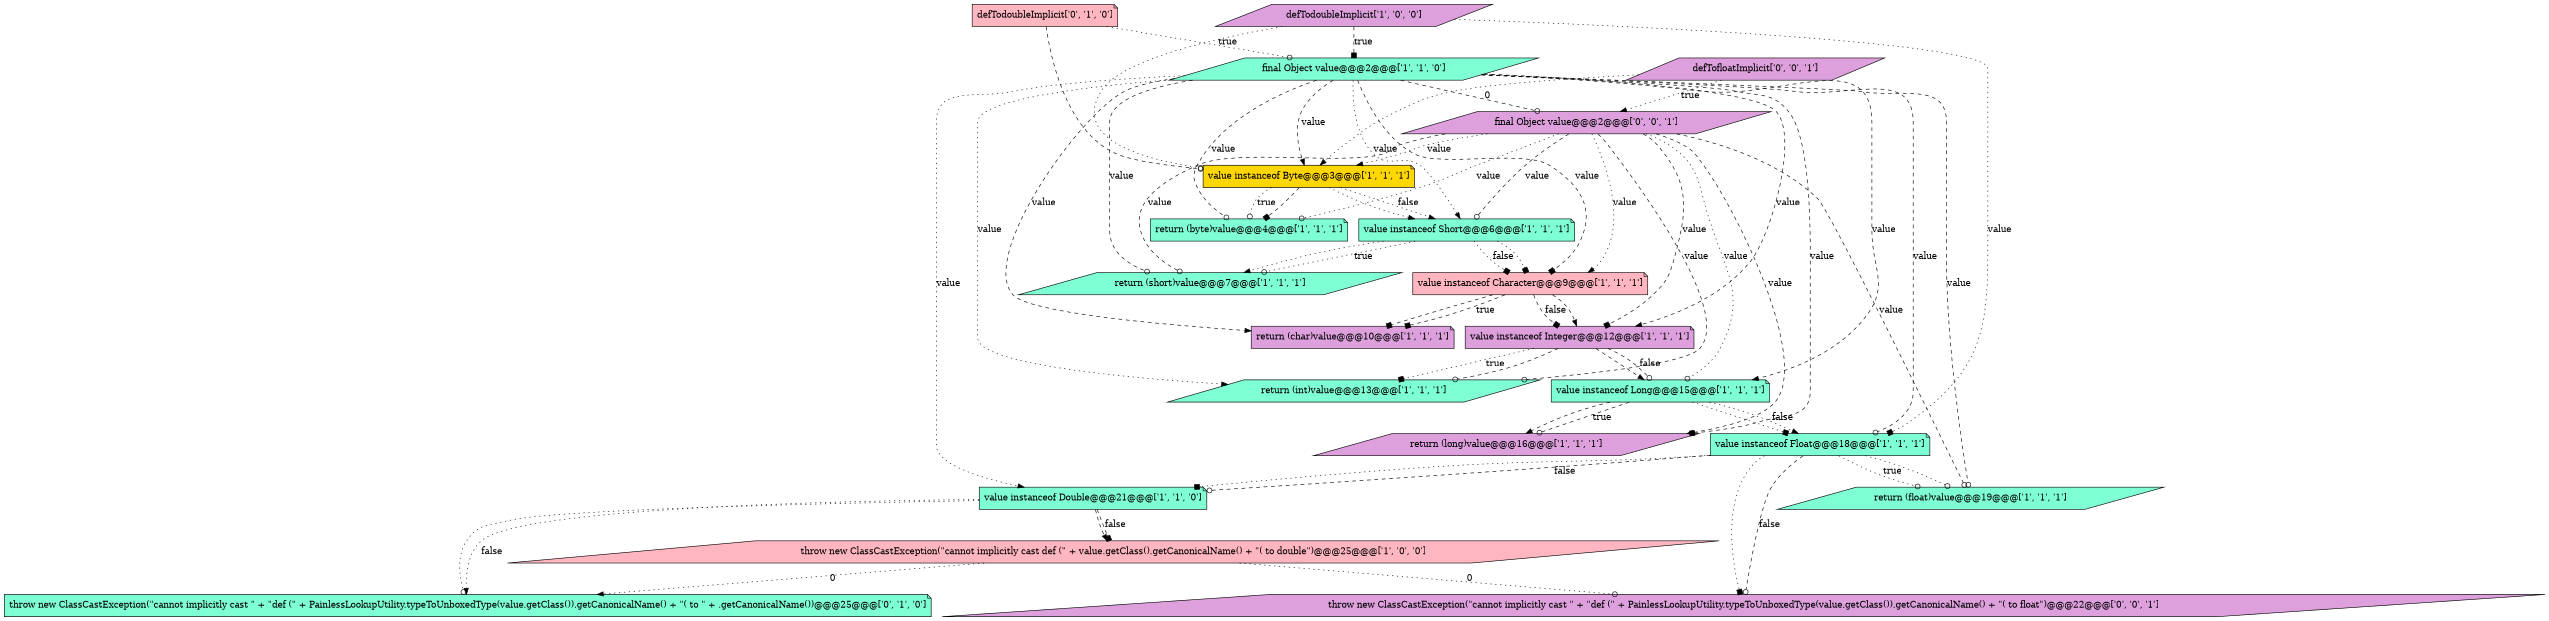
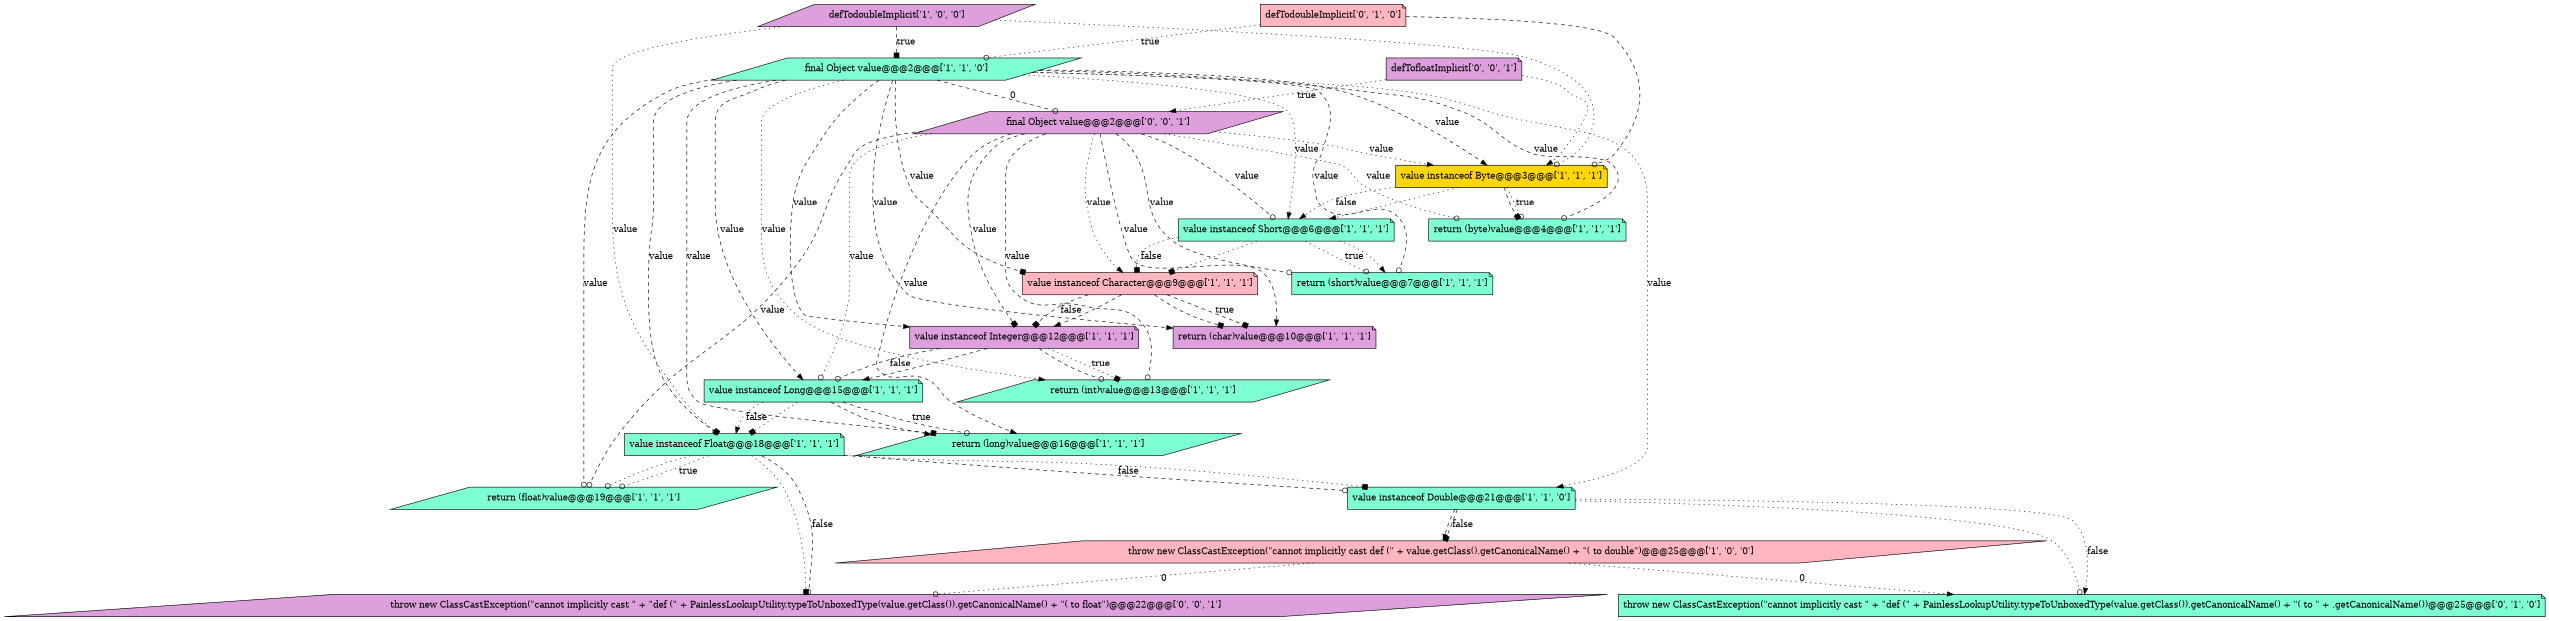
node "defTofloatImplicit['0', '0', '1']": shape parallelogram -> note
edge "final Object value@@@2@@@['0', '0', '1']" -> "return (char)value@@@10@@@['1', '1', '1']": added, label "value"
node "return (short)value@@@7@@@['1', '1', '1']": shape parallelogram -> note
node "return (long)value@@@16@@@['1', '1', '1']": fillcolor plum -> aquamarine
